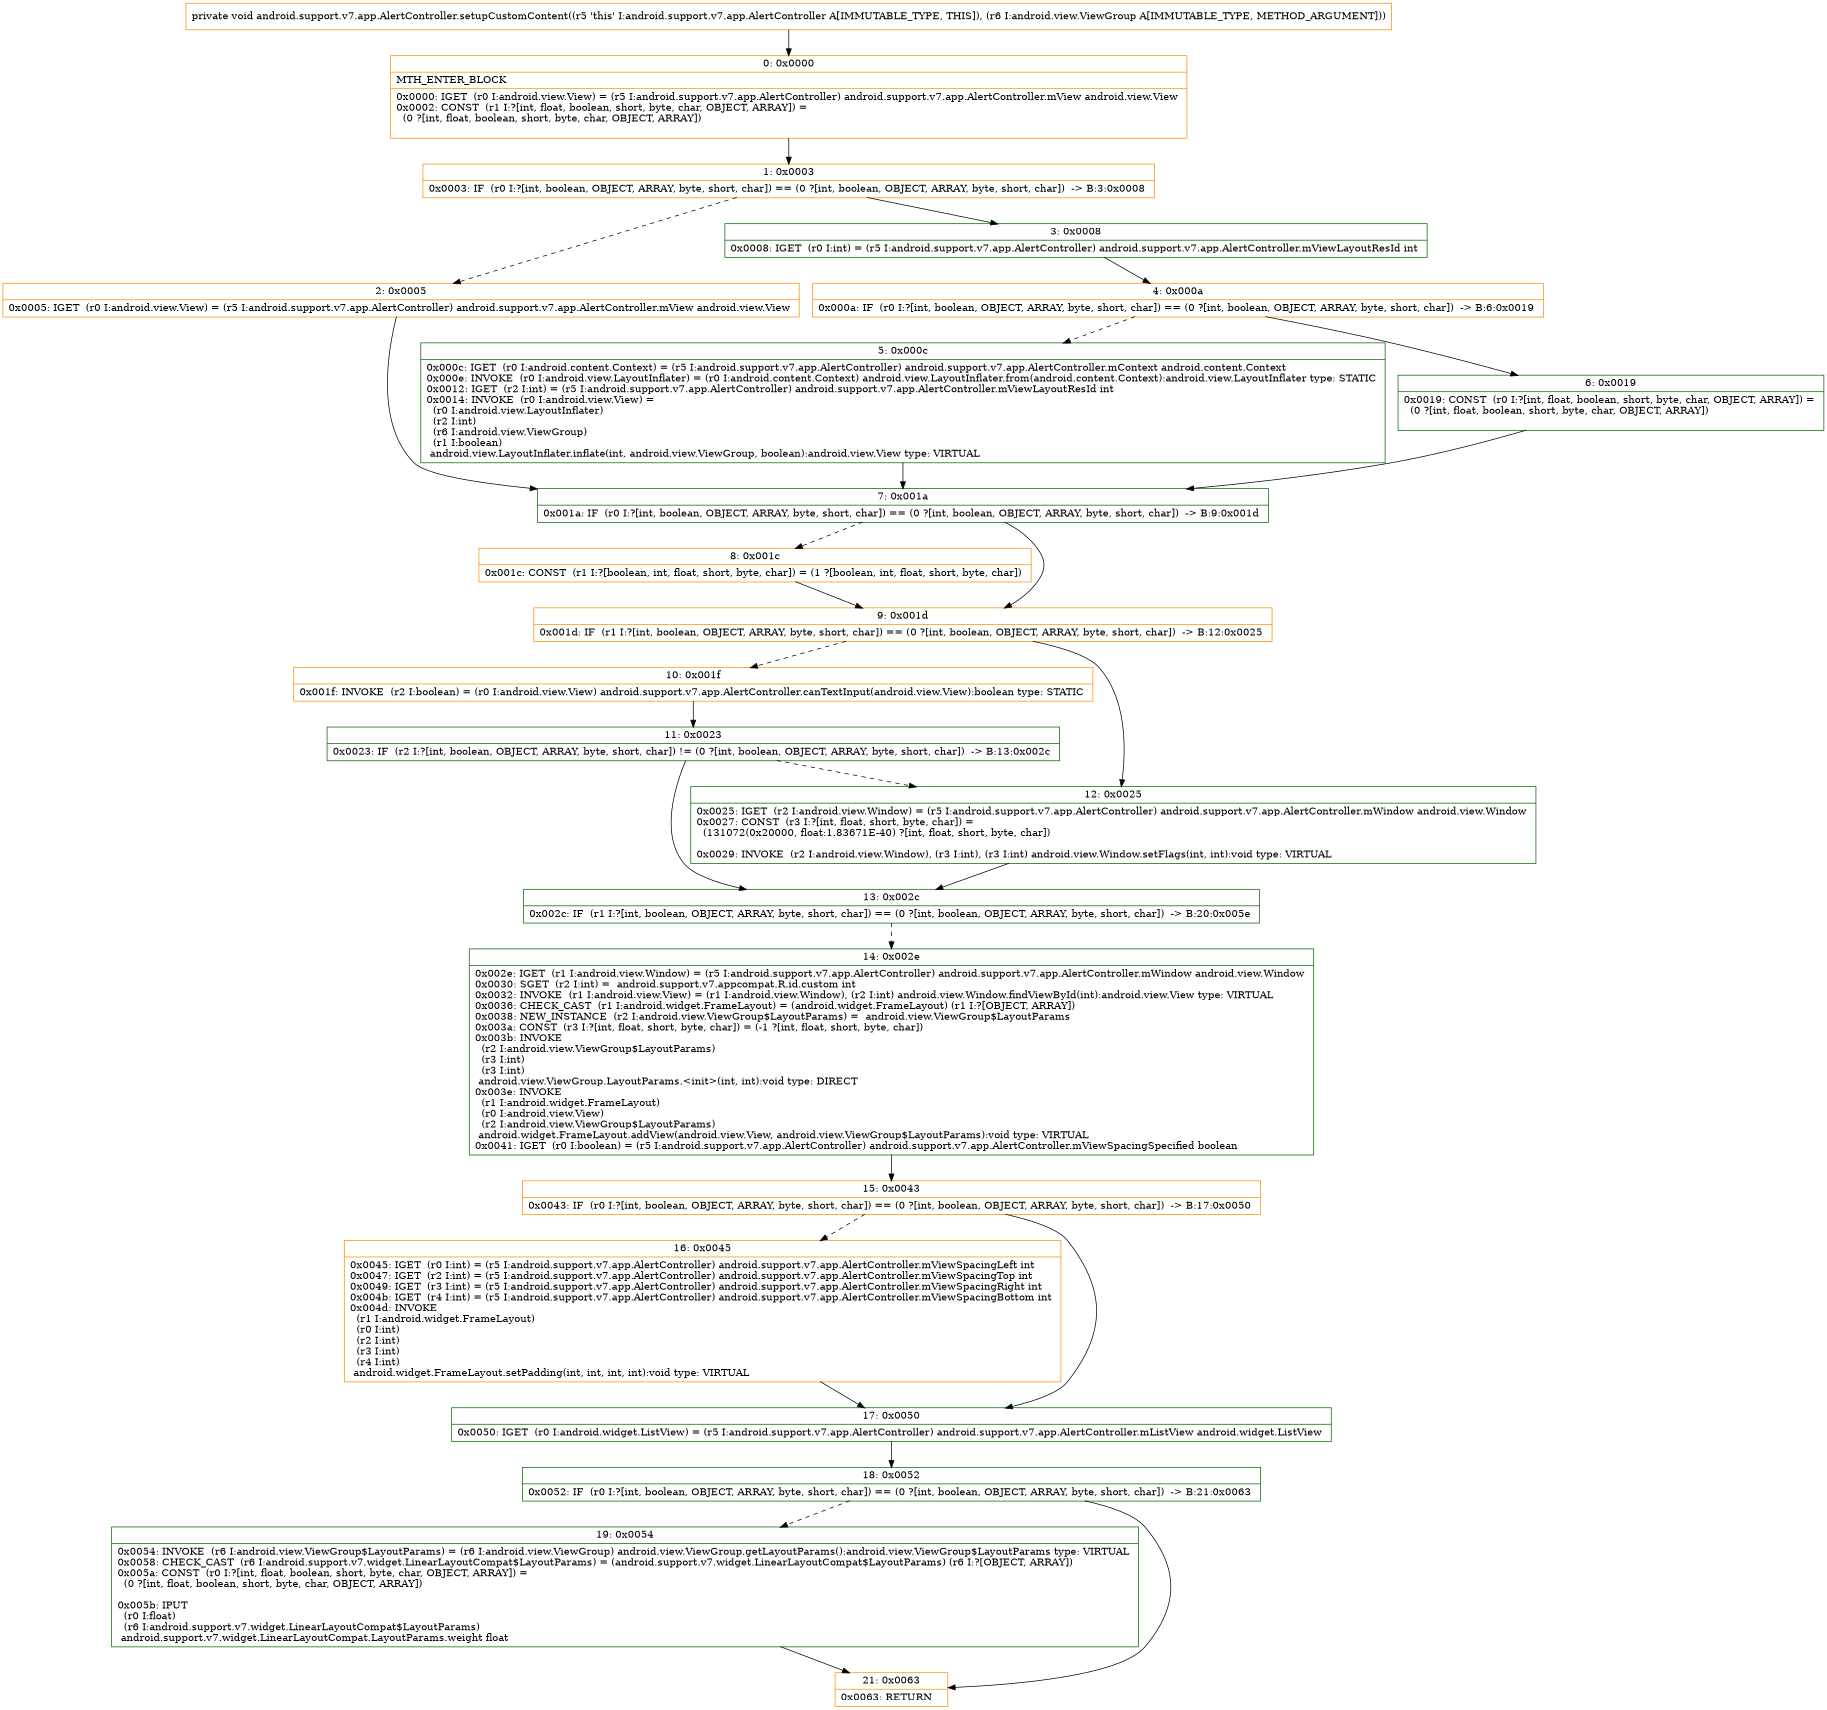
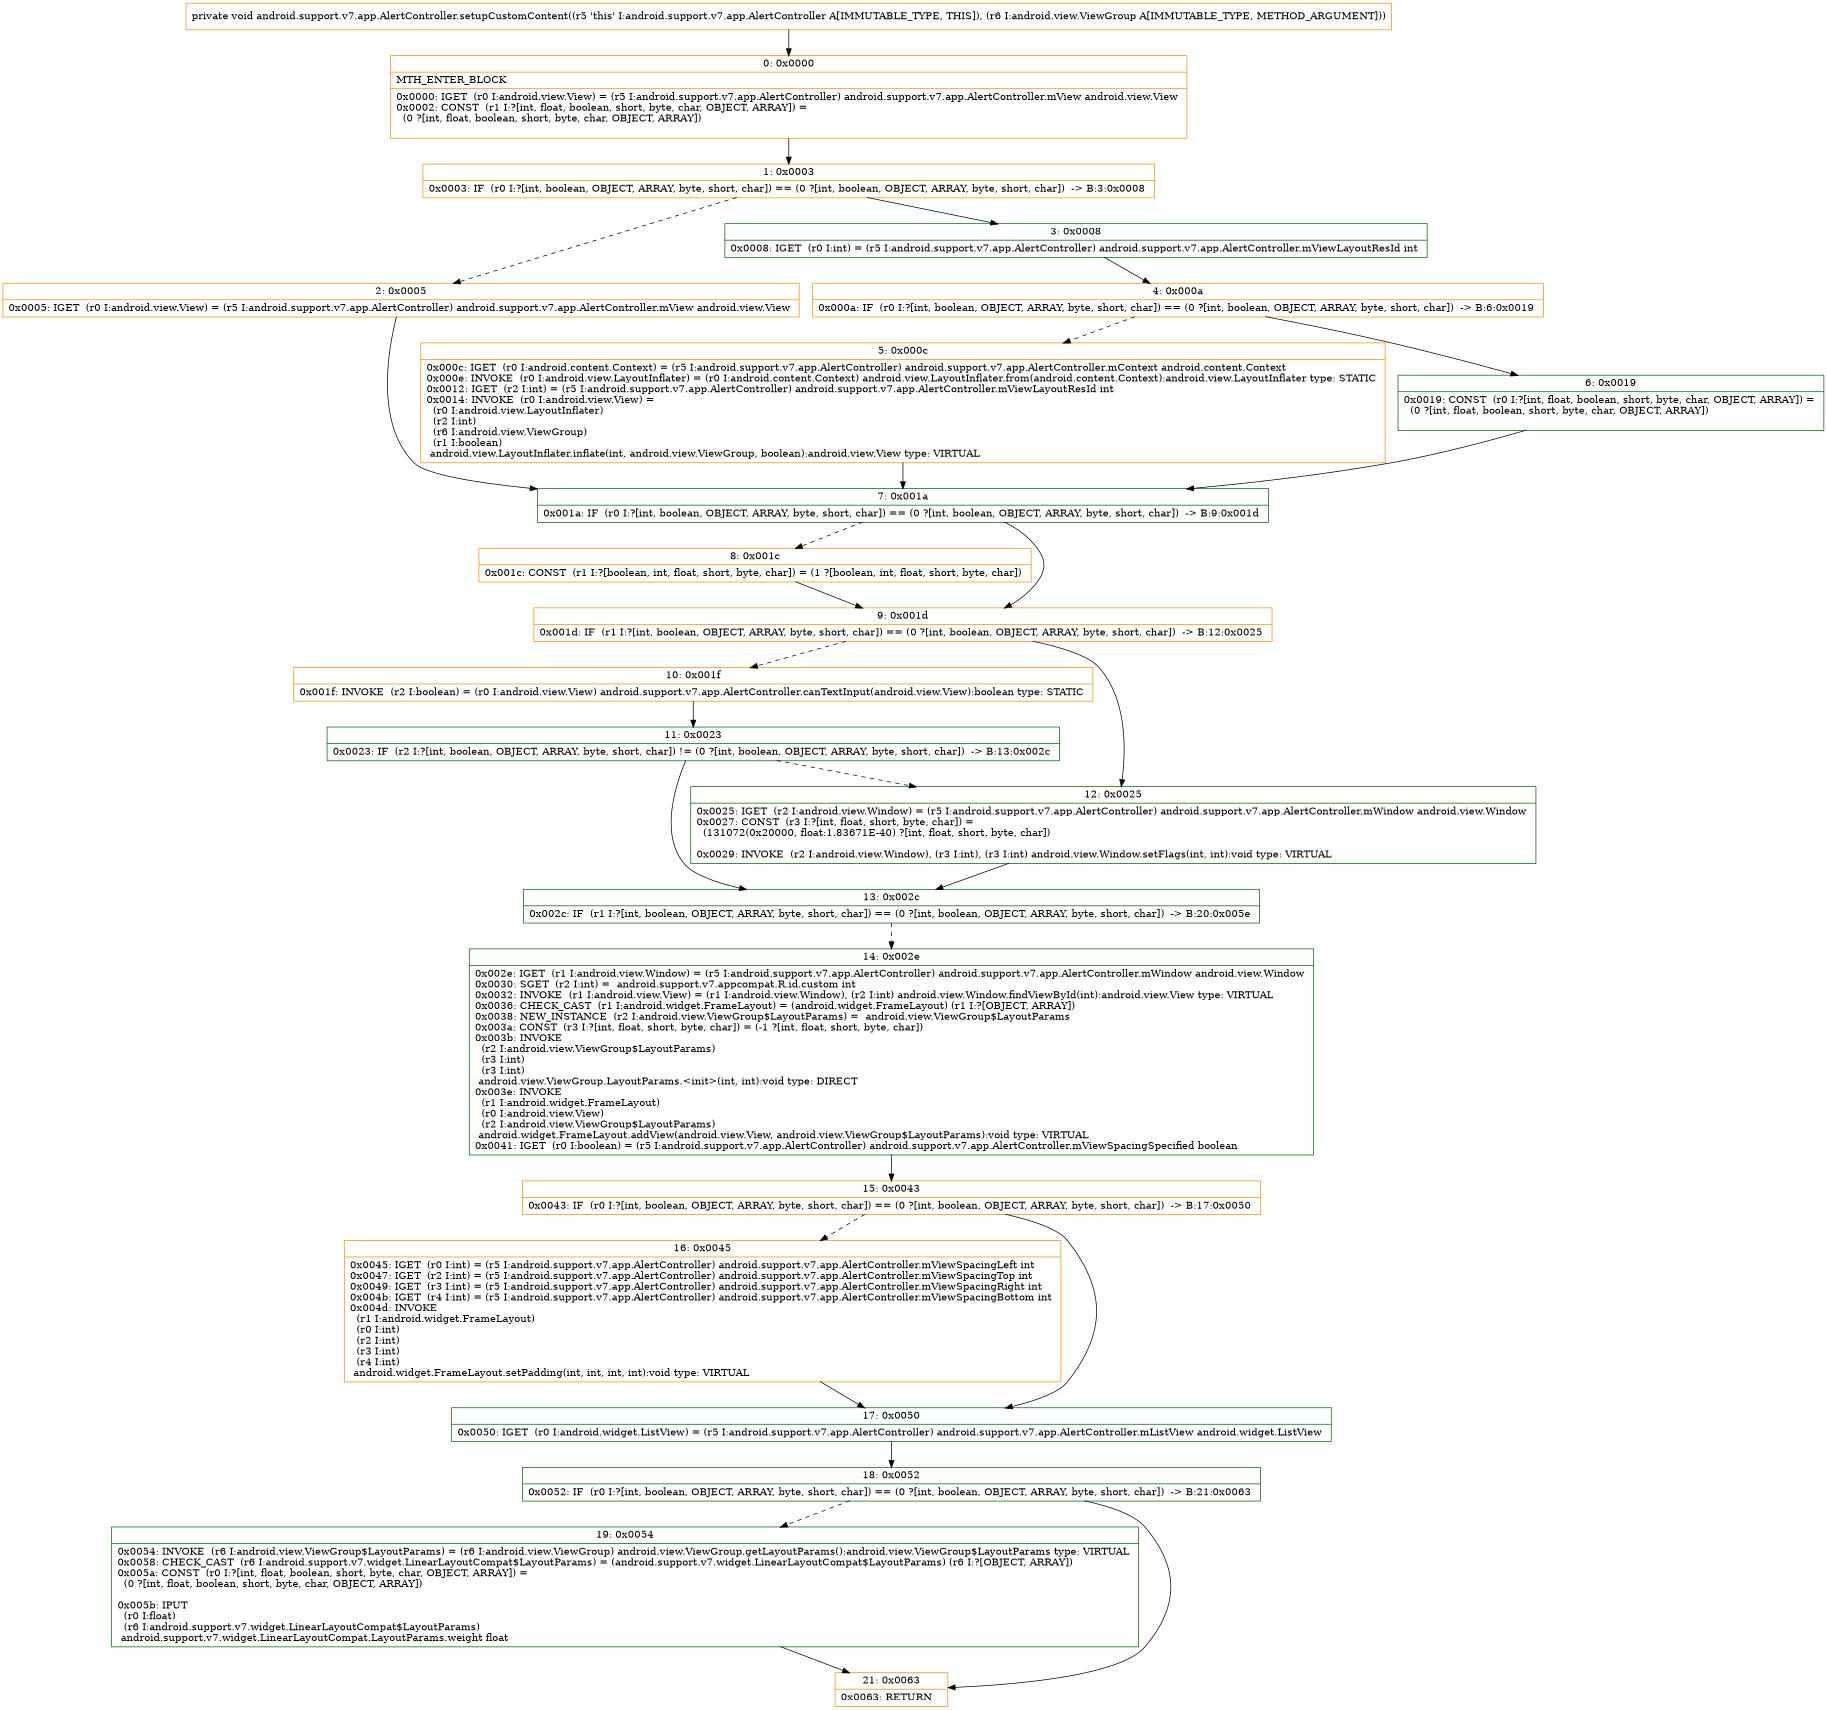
node "5: 0x000c": color darkgreen -> darkorange
